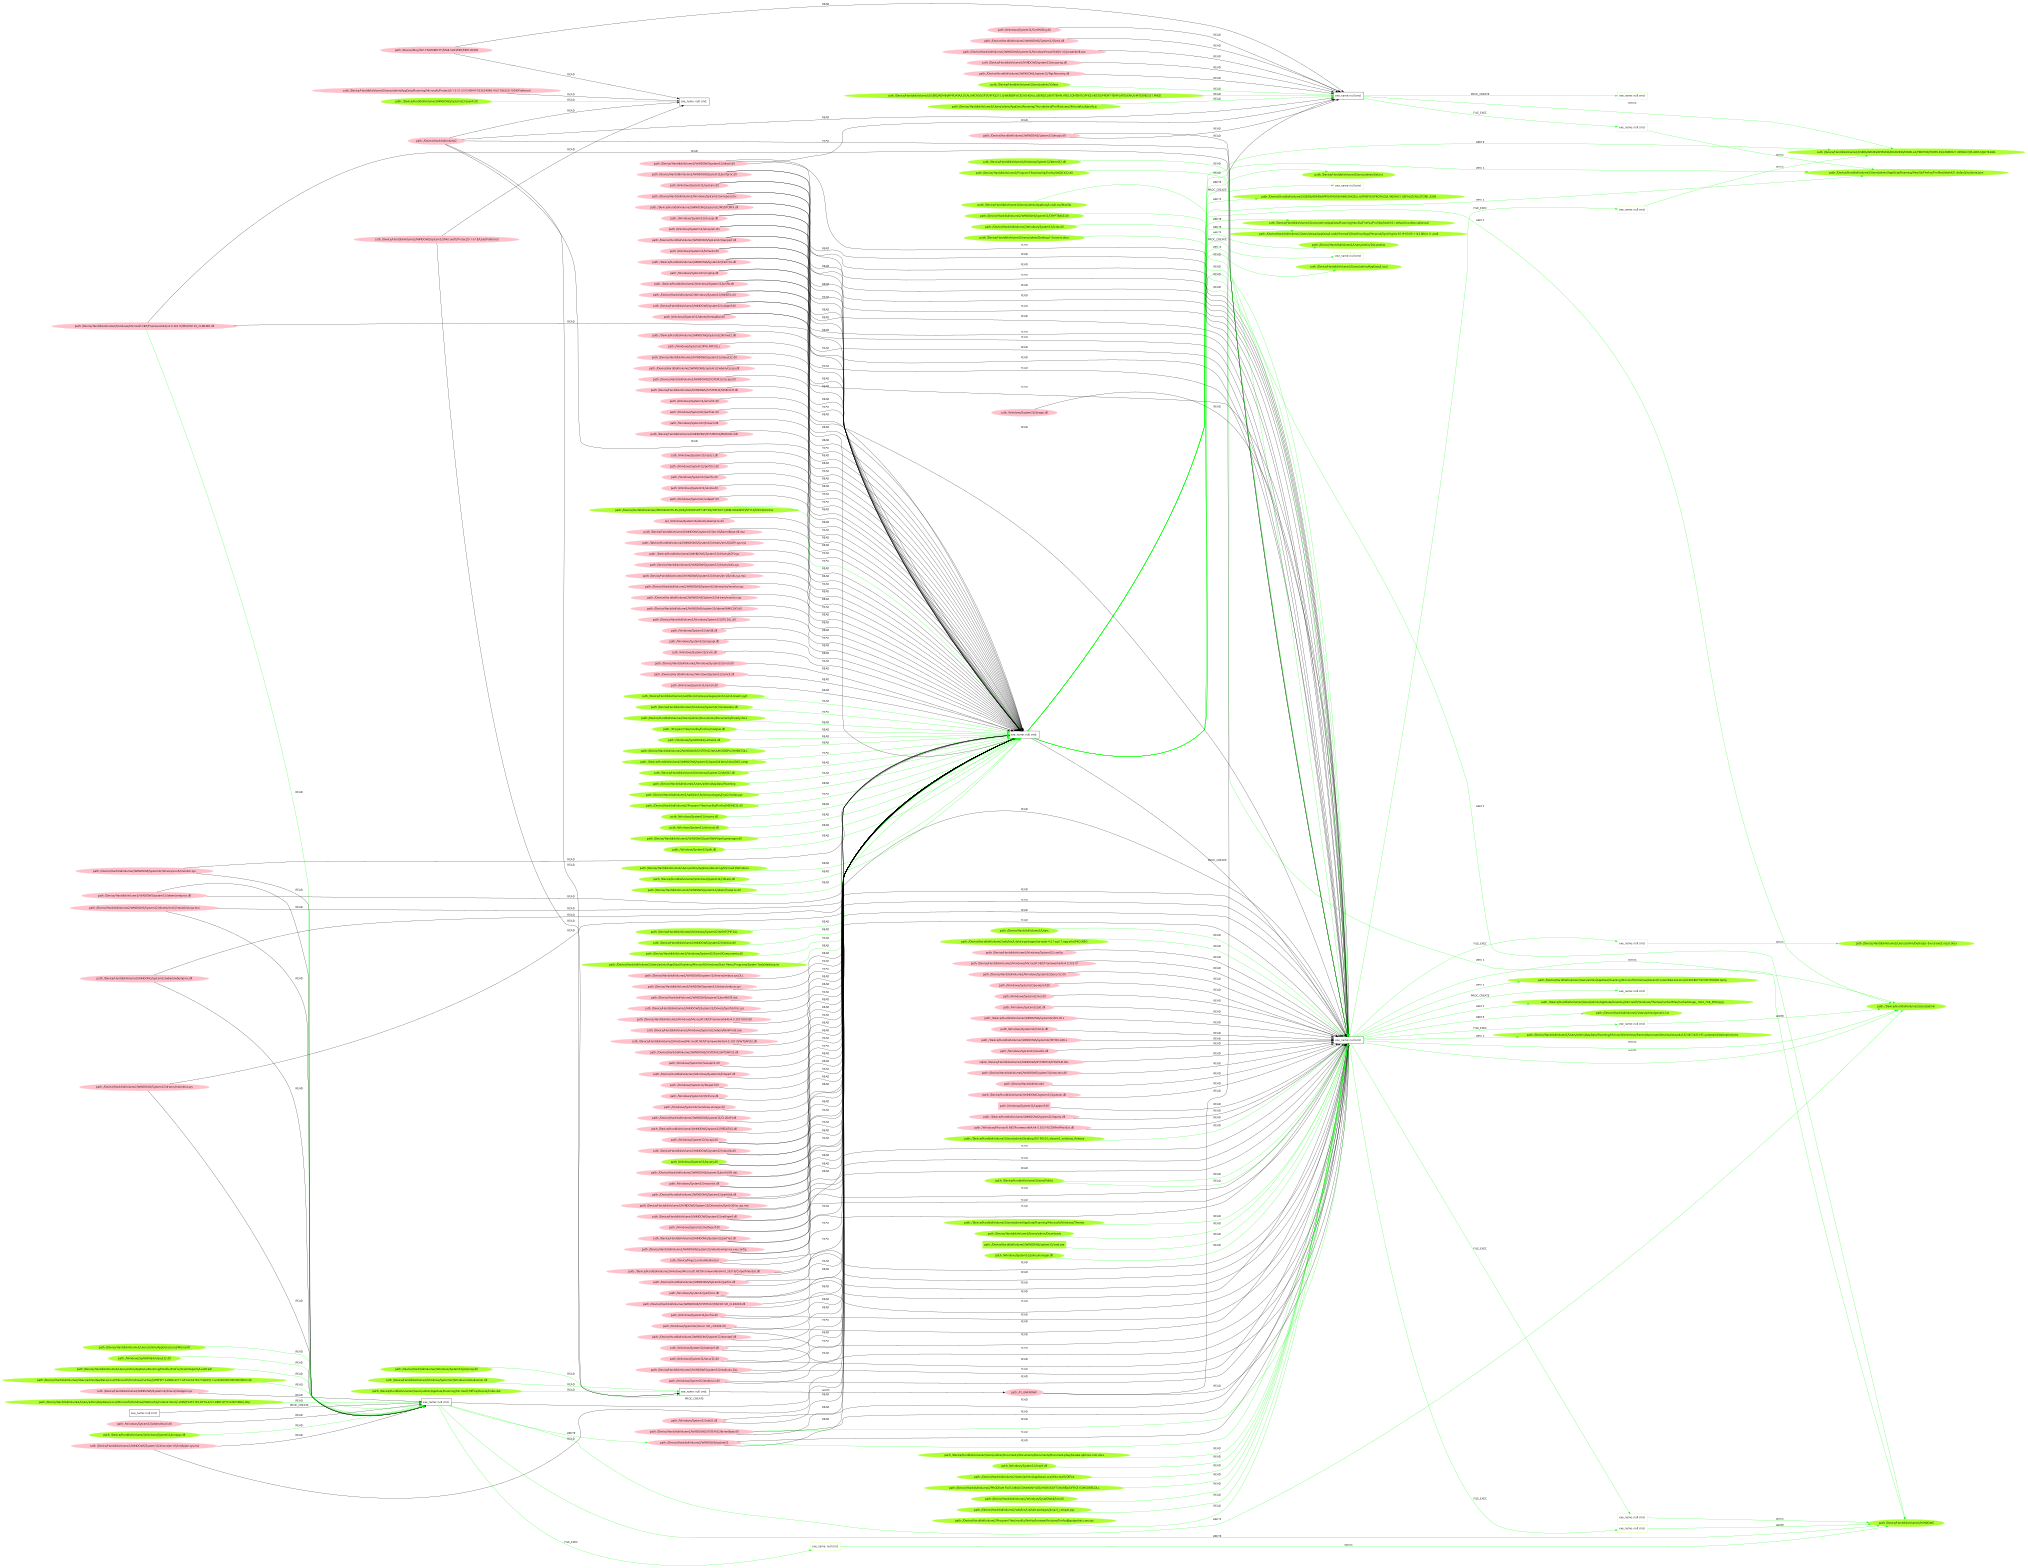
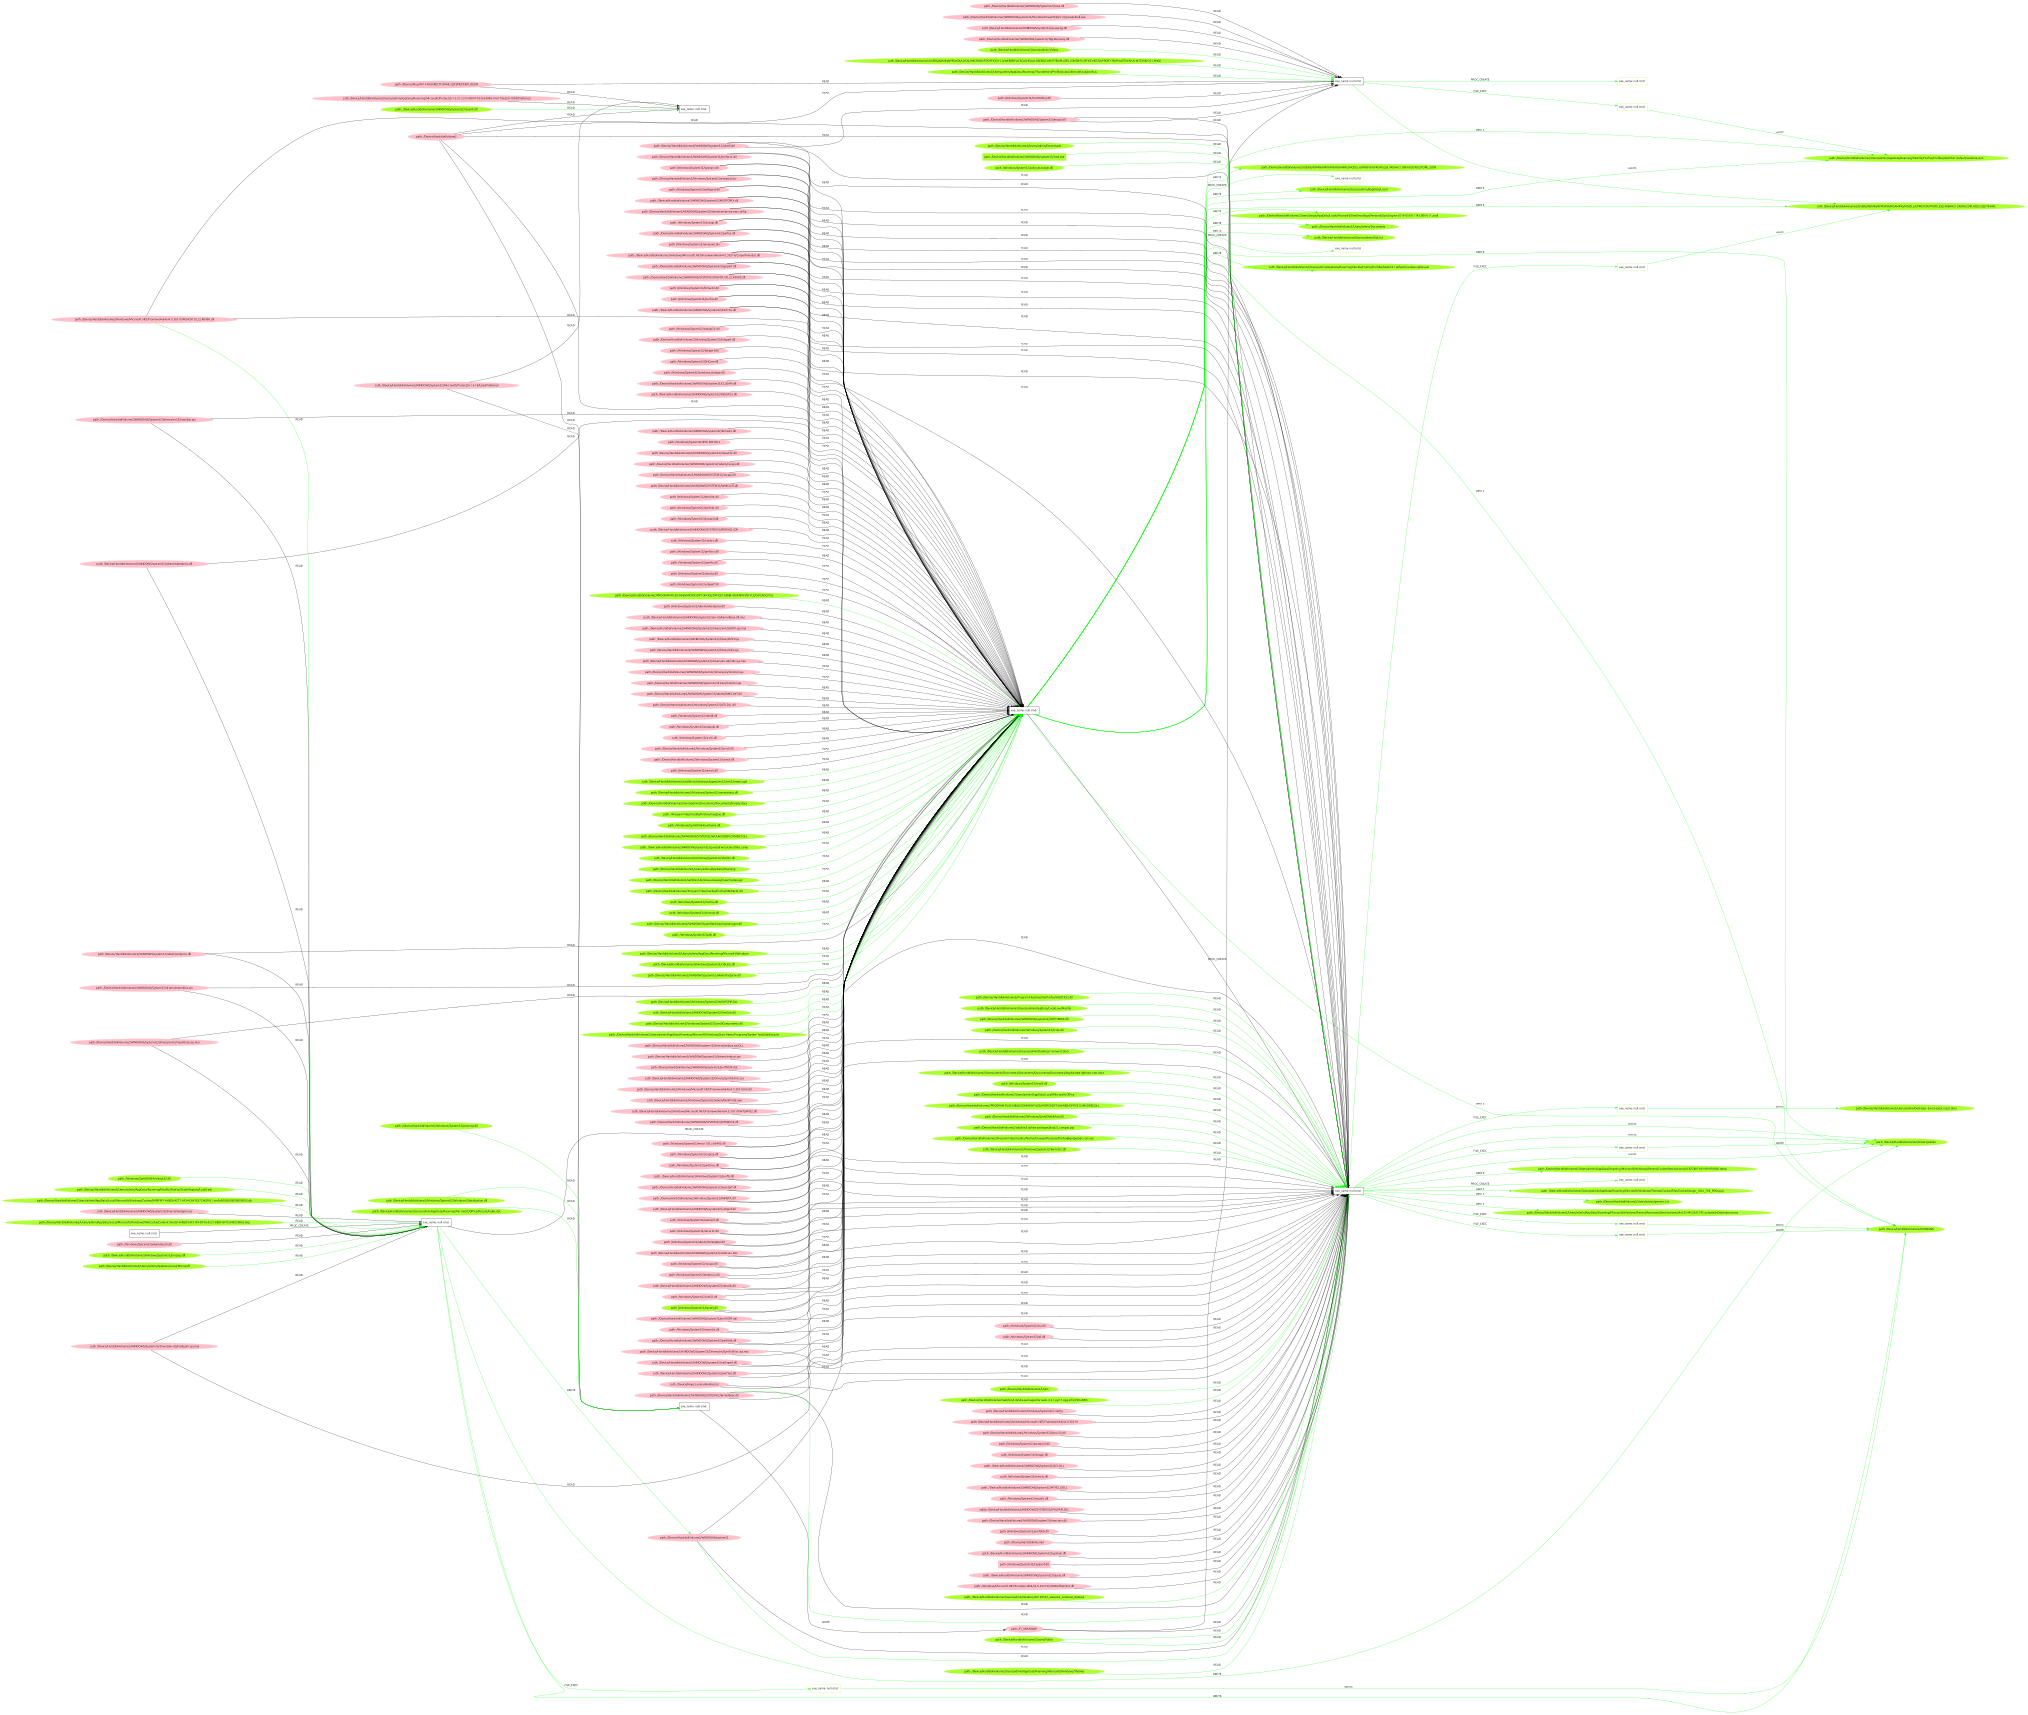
node "xpi: /Windows/System32/wbem/wbemprox.dll": label "xpi: /Windows/System32/wbem/wbemprox.dll" -> "path: /Windows/System32/wbem/wbemprox.dll"
node "path: /Device/HarddiskVolume2/Users/admin": label "path: /Device/HarddiskVolume2/Users/admin" -> "path: /Device/HarddiskVolume2/Drivers/admin"
node "path: /Windows/System32/perfdisk.dll": added
